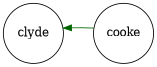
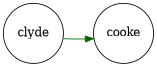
edge "cooke" -> "clyde": reversed
